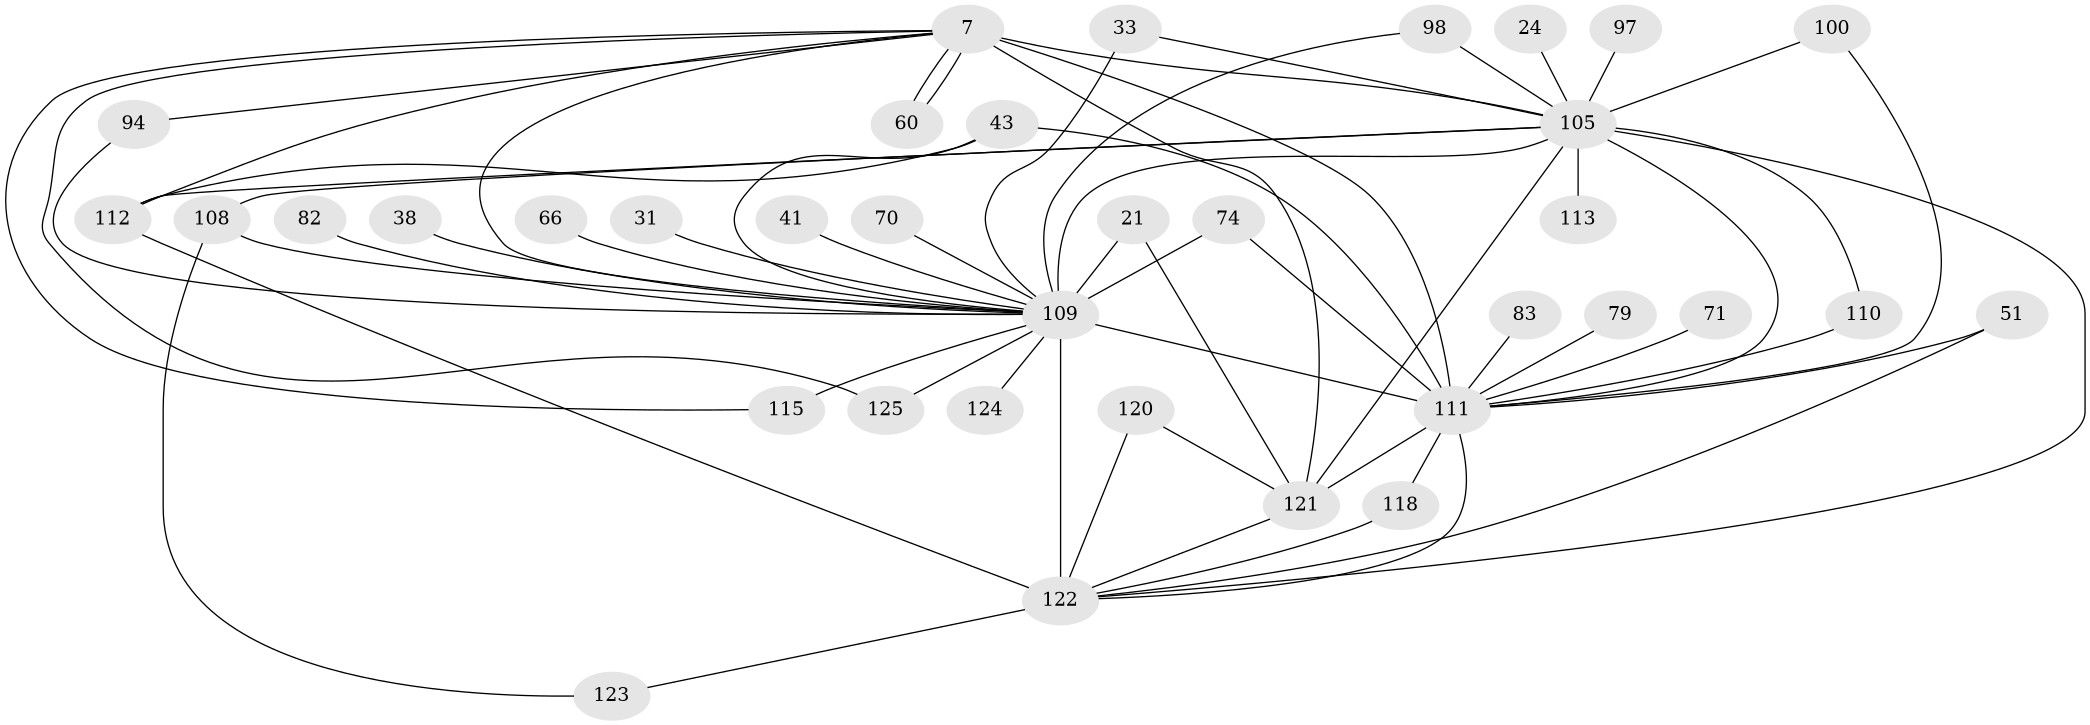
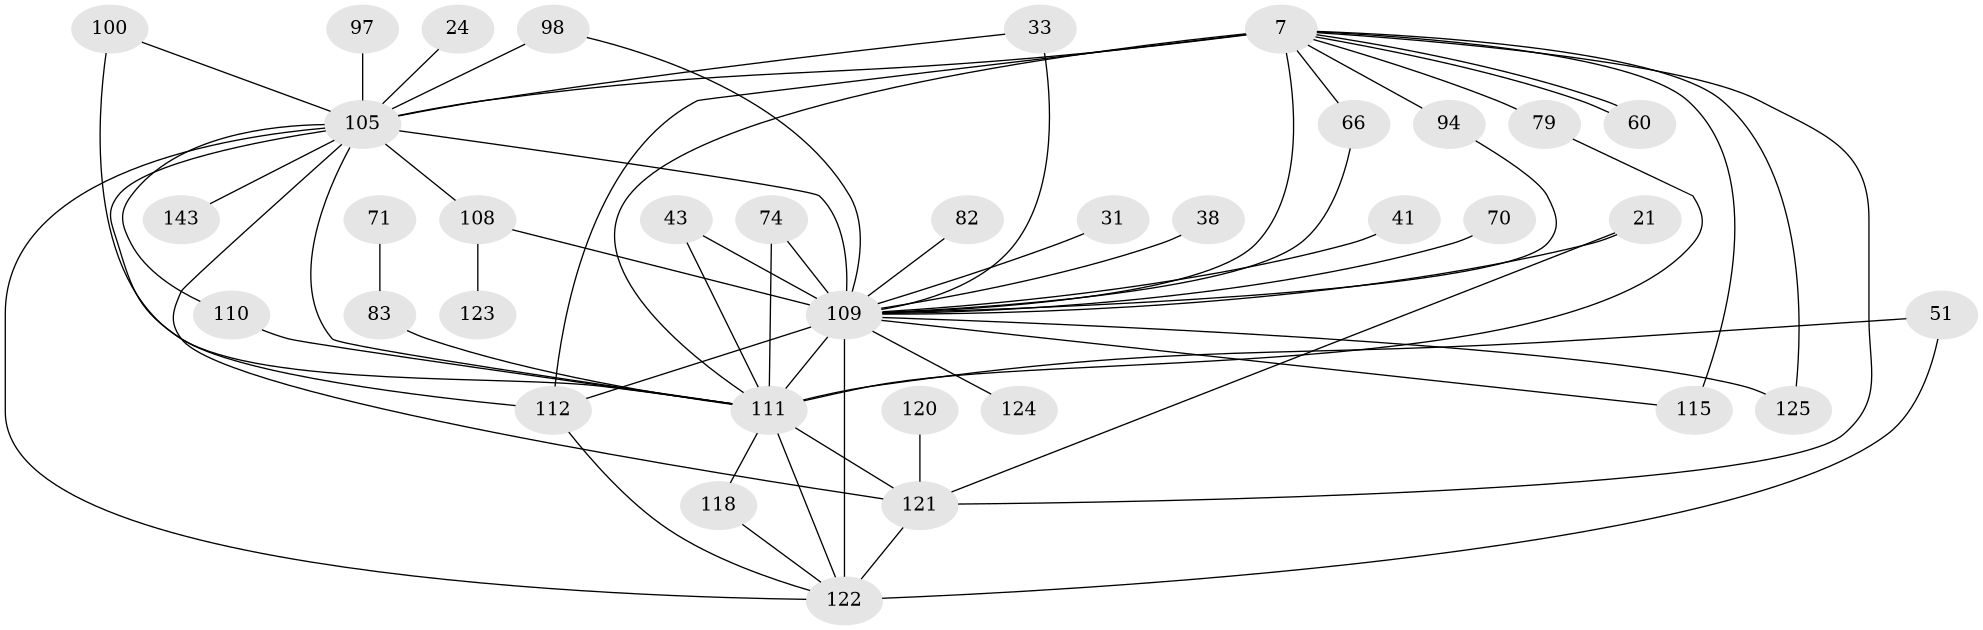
edge "7" -- "79": added
edge "7" -- "66": added
edge "43" -- "112": now "109" -- "112"
node "113": label "113" -> "143"
edge "71" -- "111": now "71" -- "83"
edge "120" -- "122": removed
edge "122" -- "123": removed
